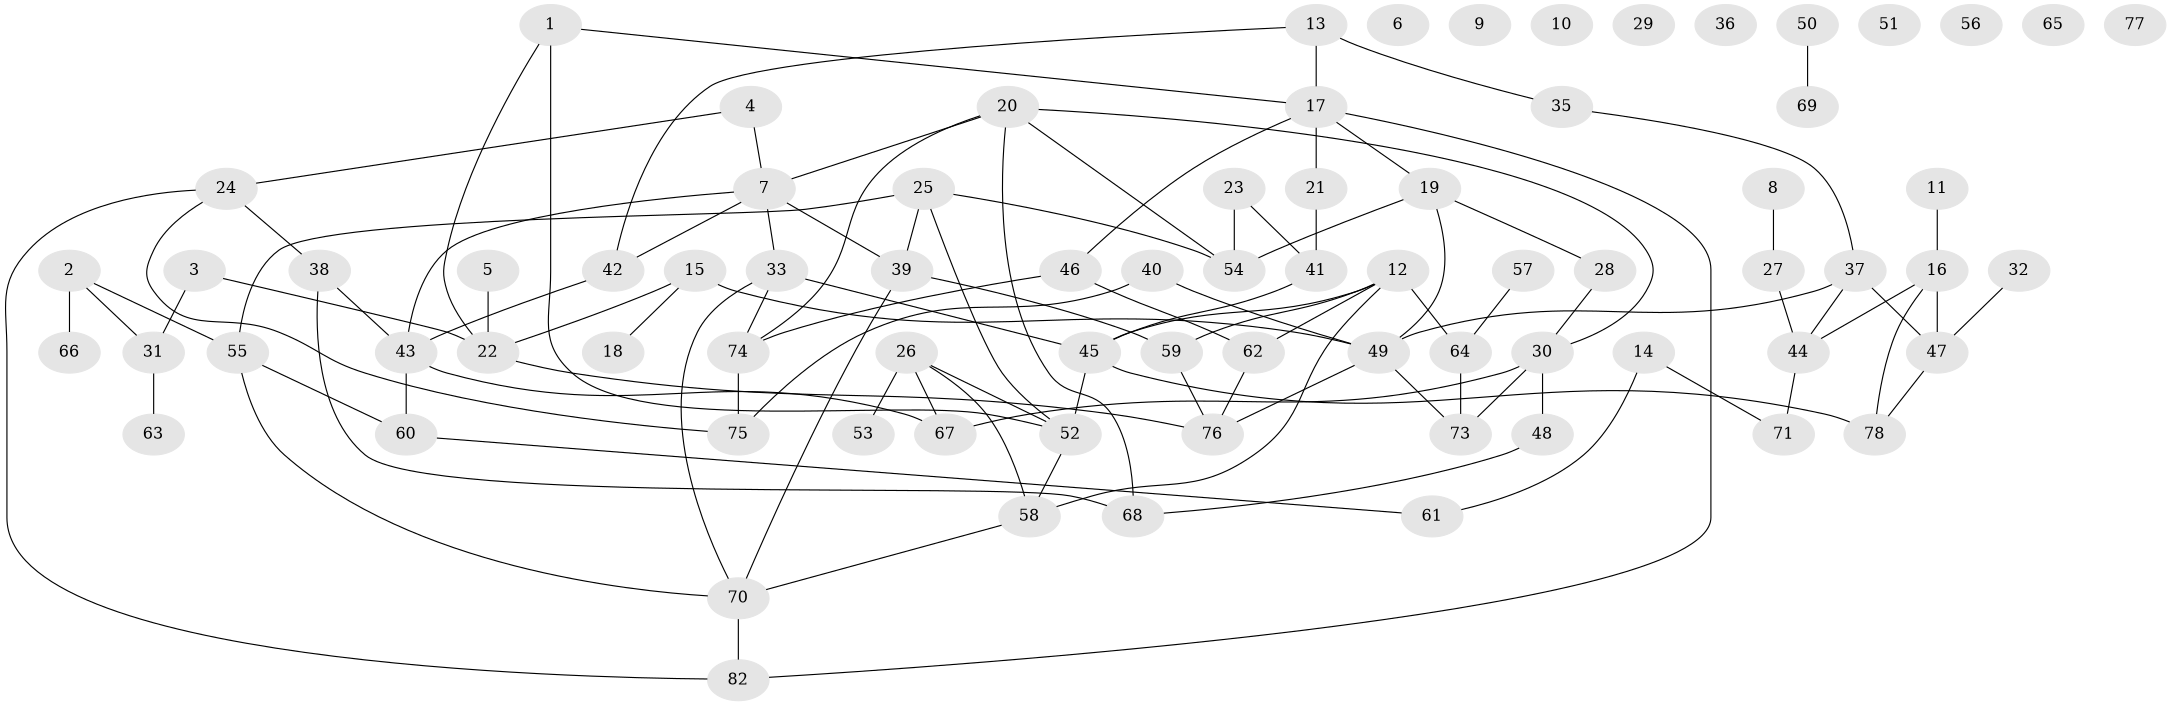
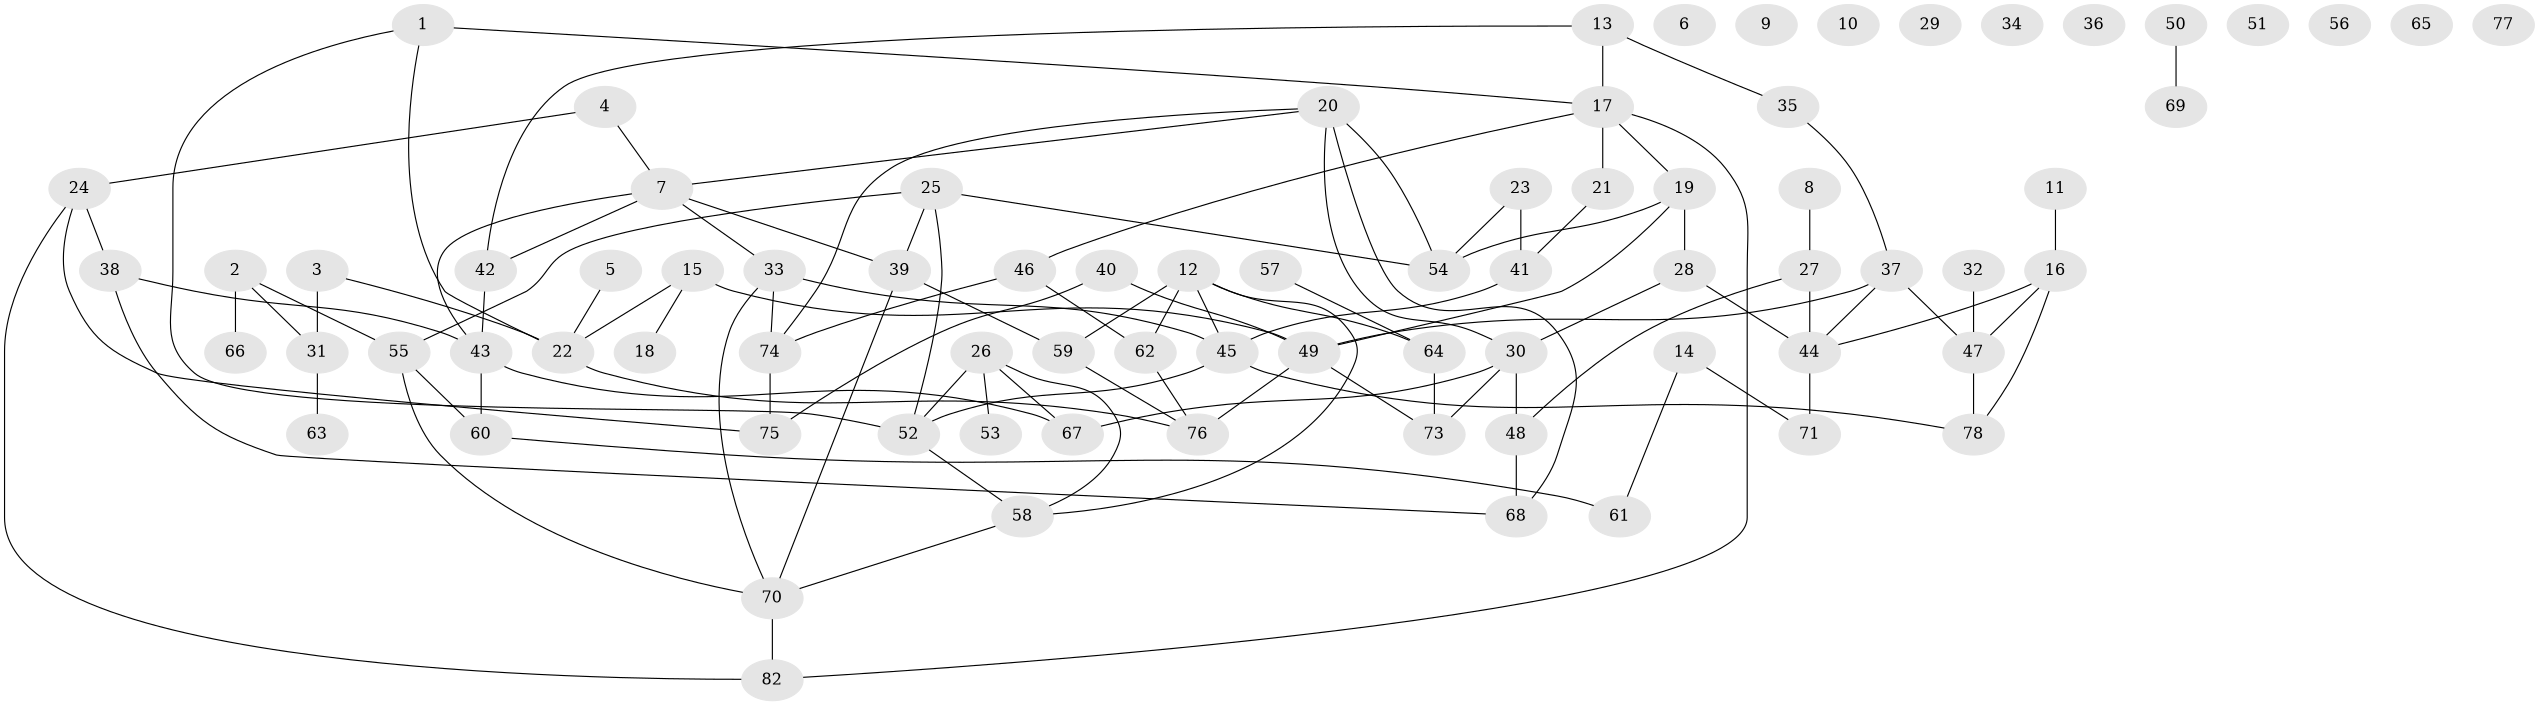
node "34": added
edge "28" -- "44": added
edge "27" -- "48": added
